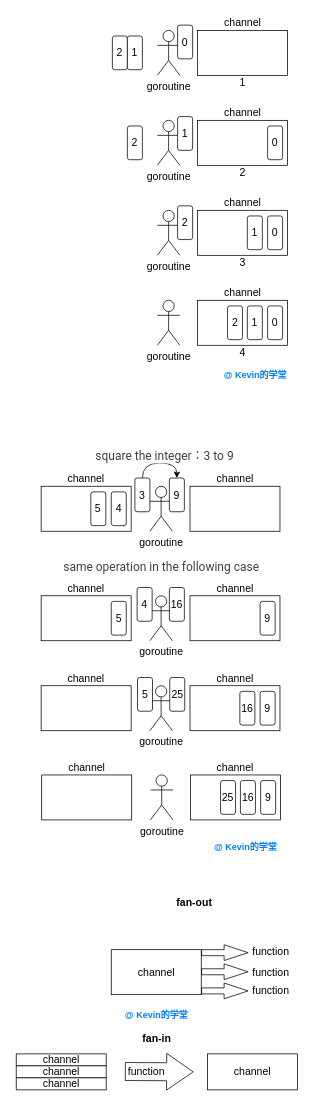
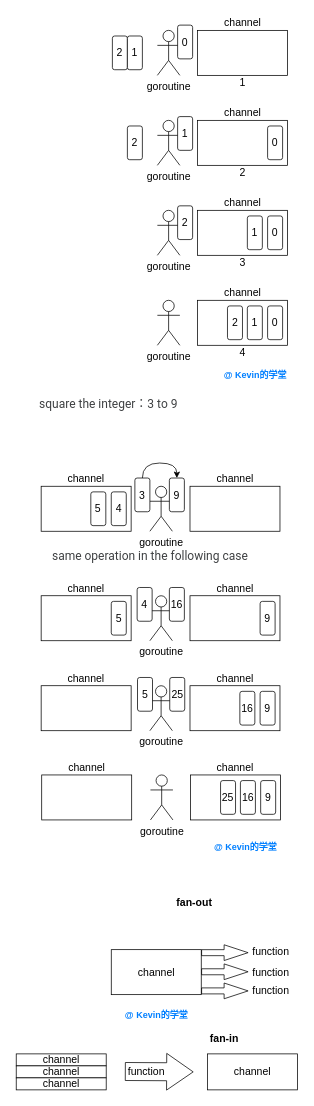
node "square the integer：3 to 9": moved (164, 456) -> (108, 404)
node "same operation in the following case": moved (161, 567) -> (150, 556)
node "fan-in": moved (157, 1039) -> (224, 1039)
